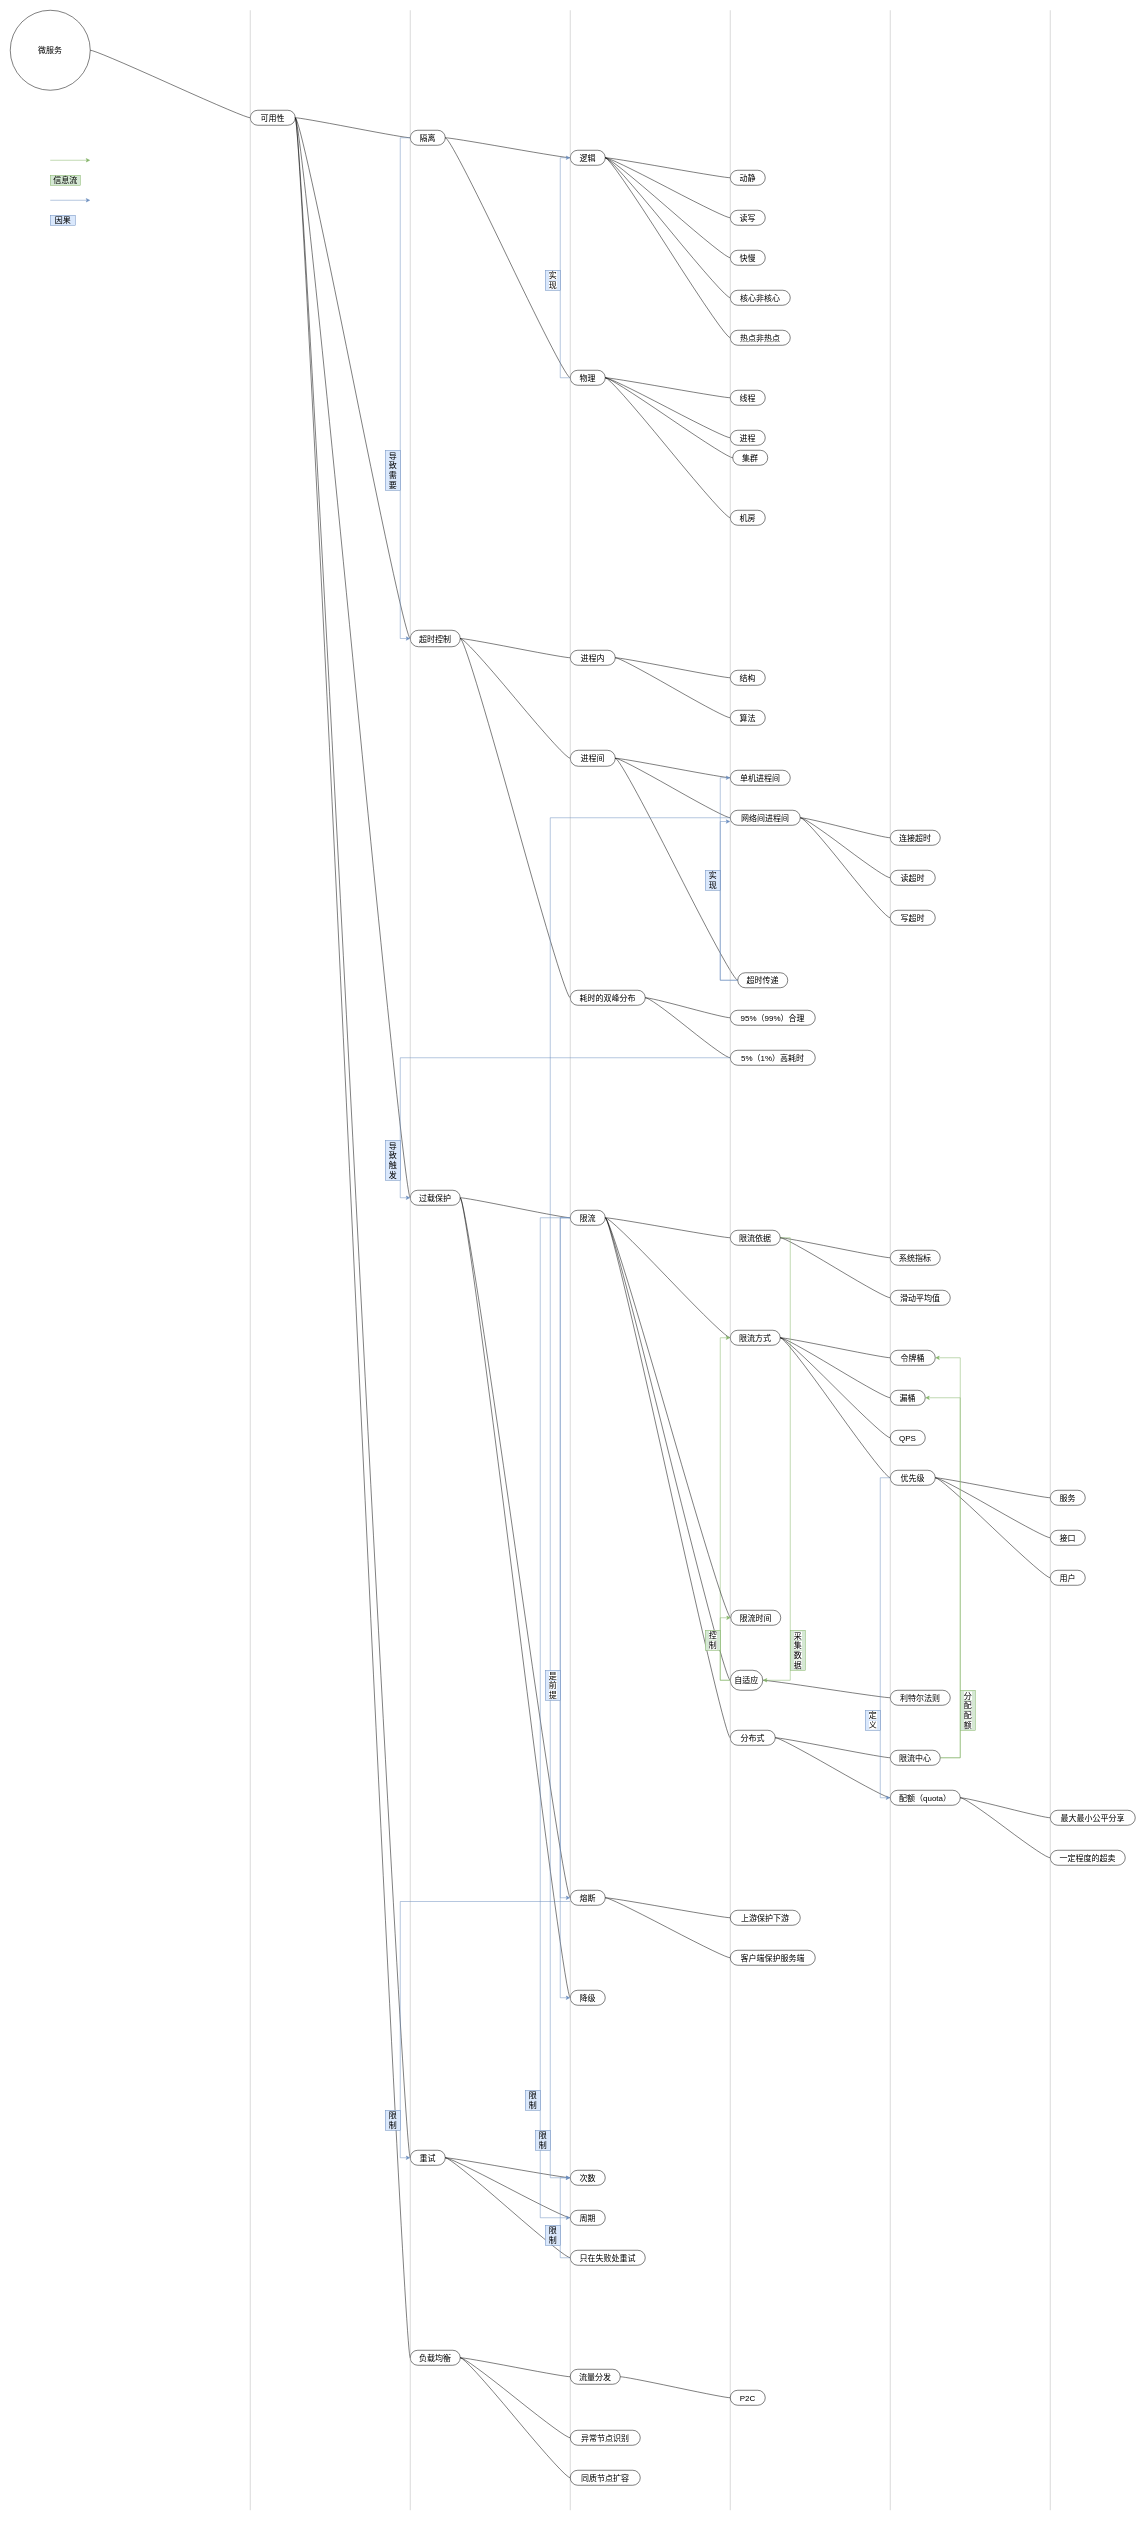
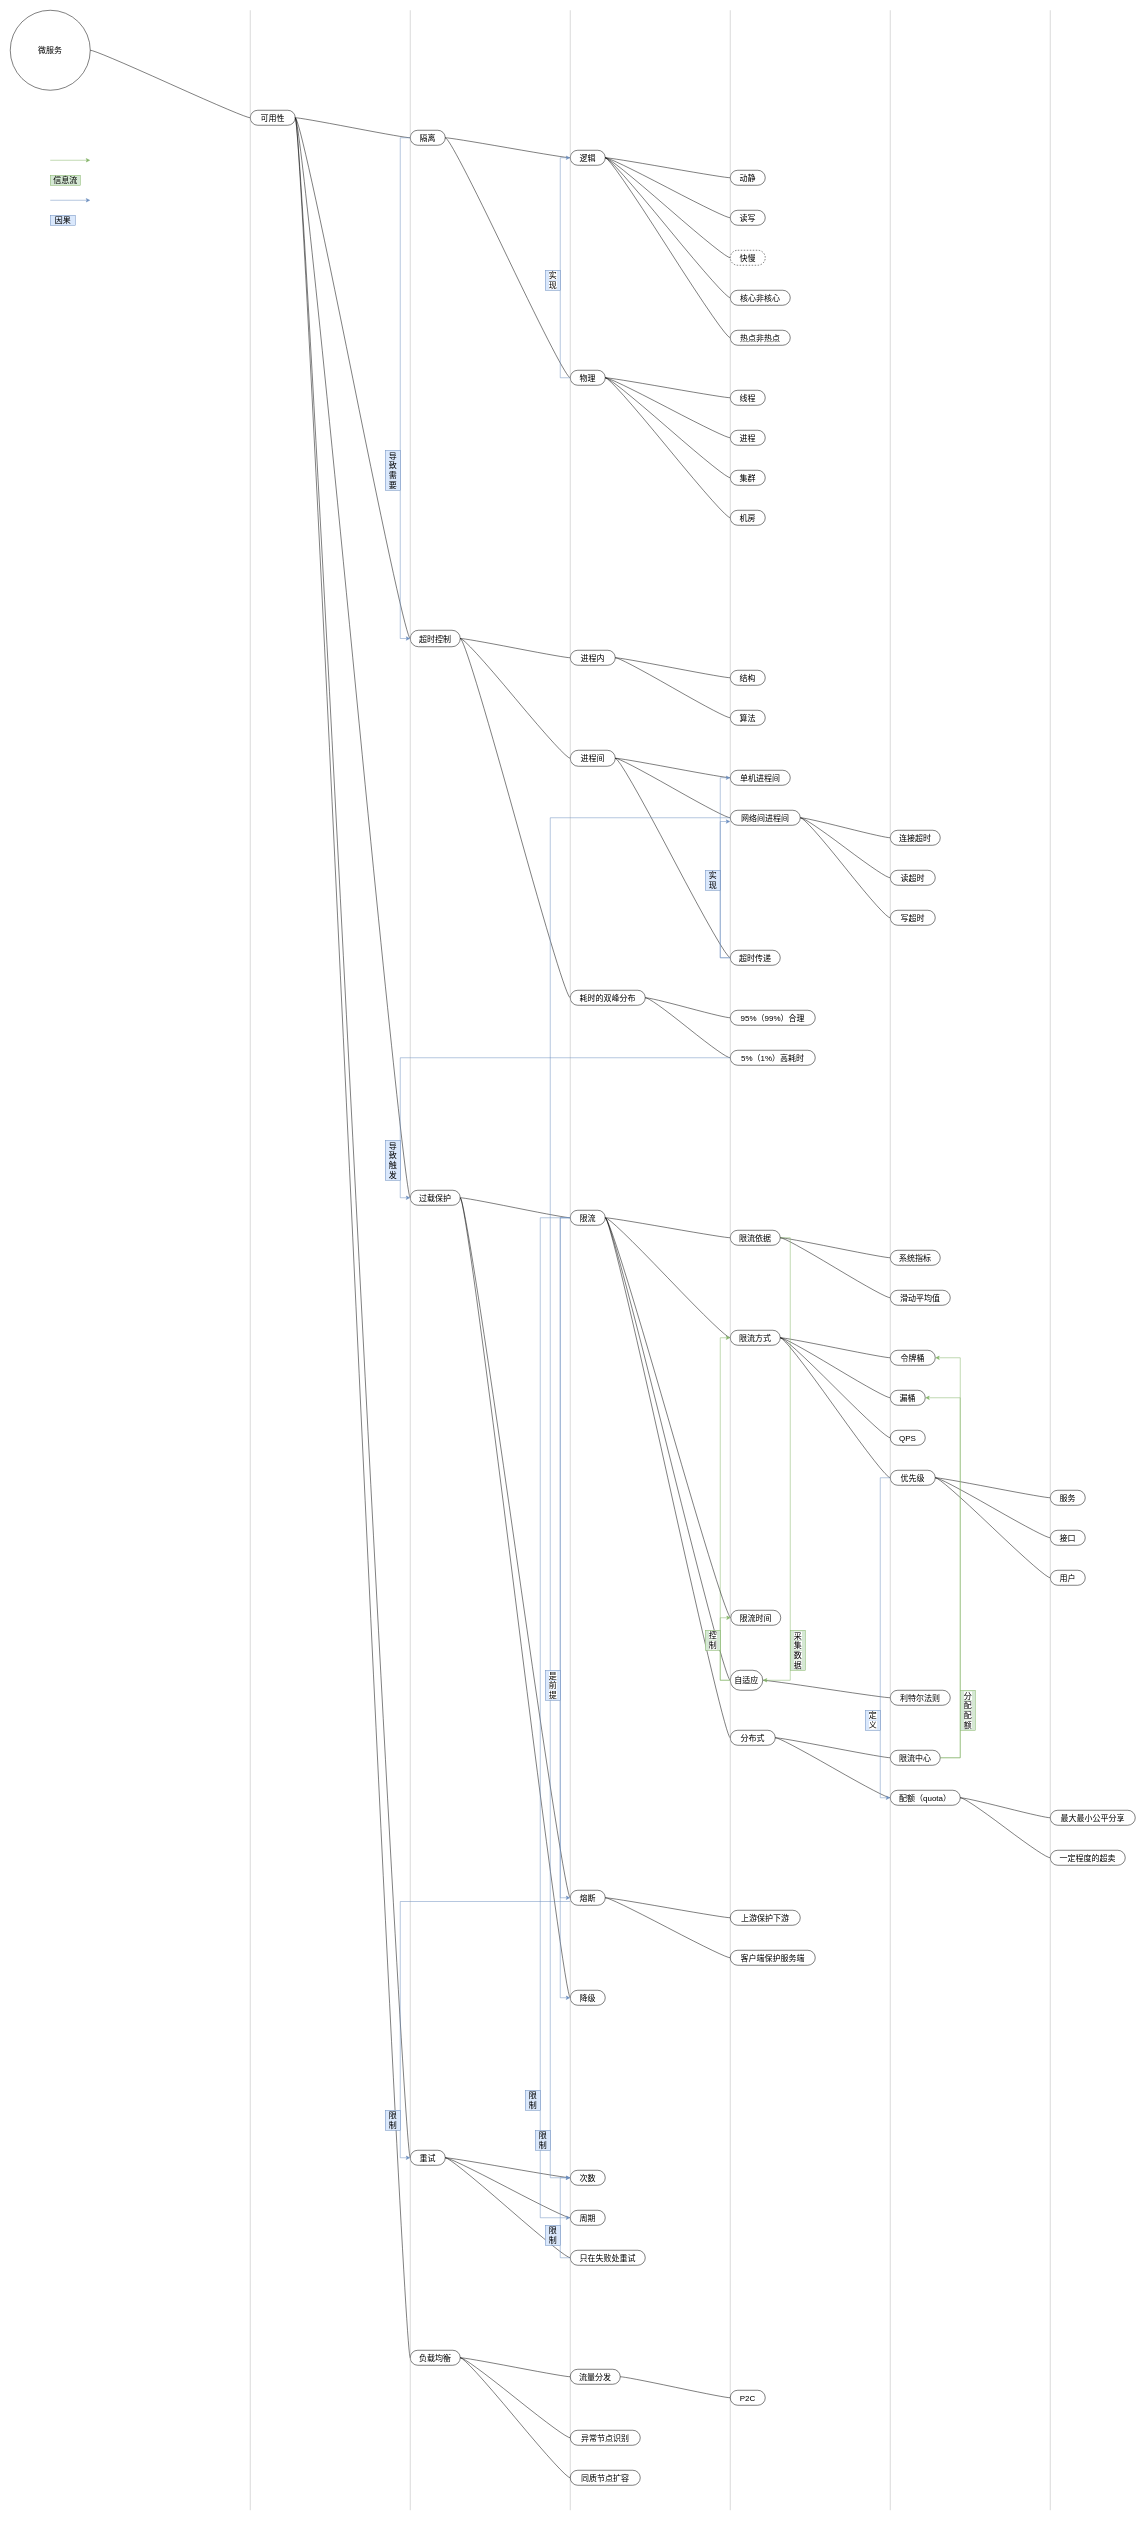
node "快慢": style solid -> dashed
node "集群": moved (750, 458) -> (748, 478)
node "超时传递": moved (763, 980) -> (755, 958)
